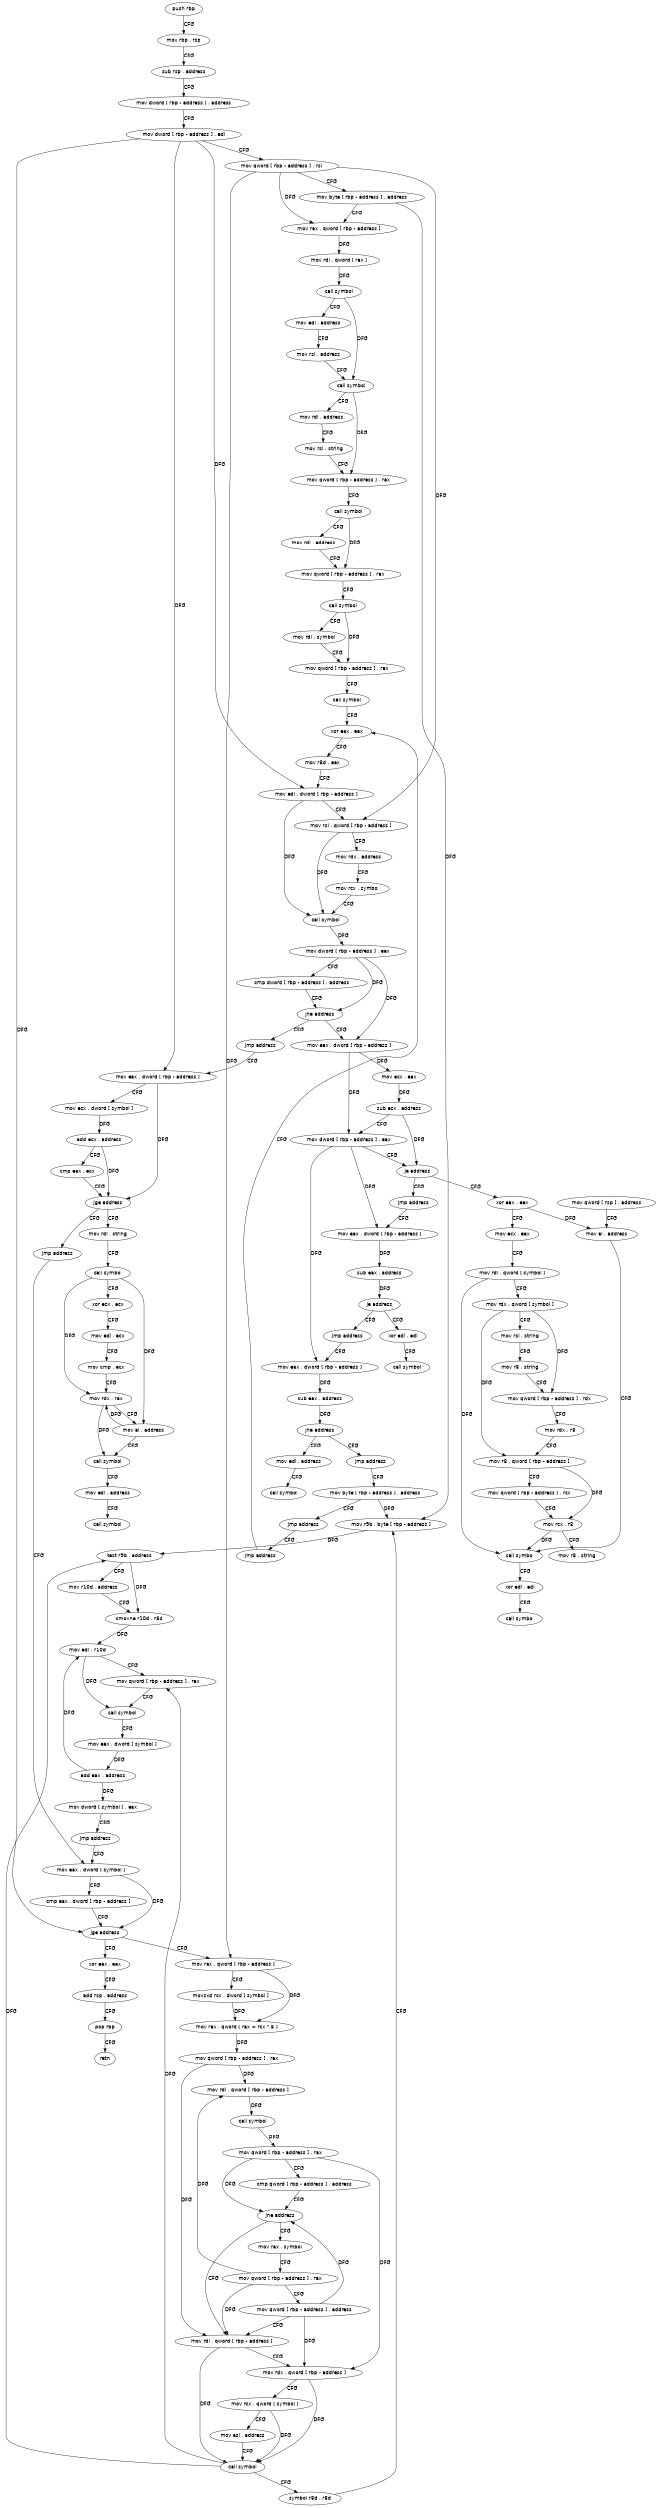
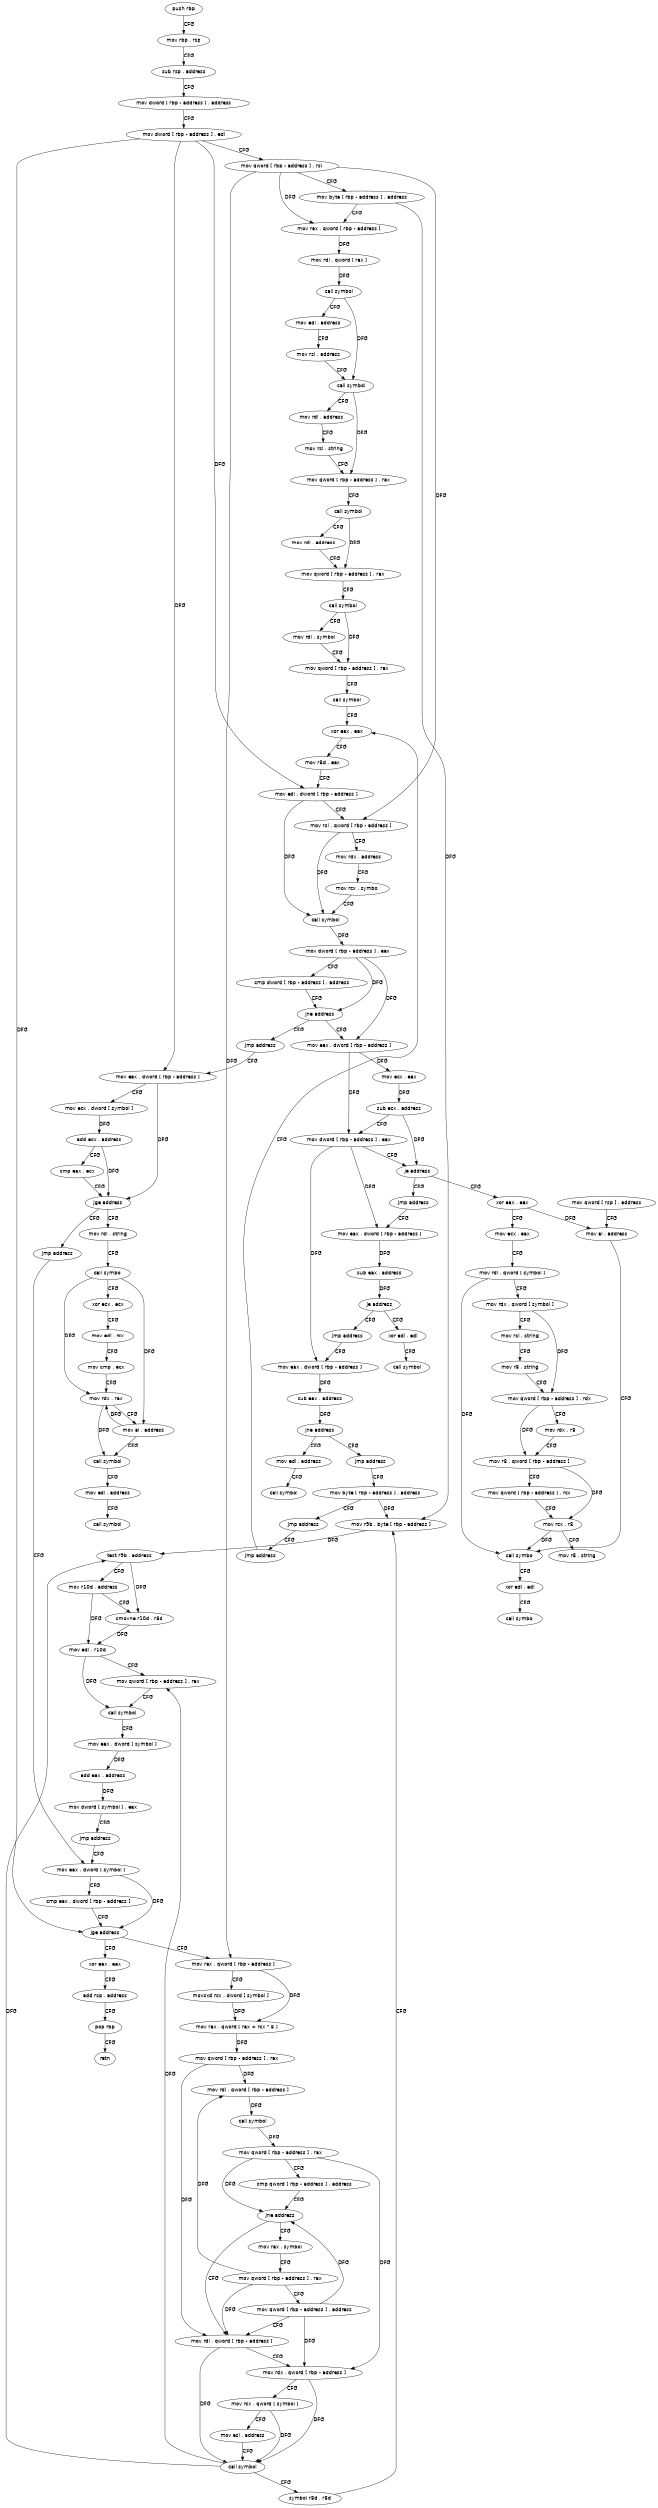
node "mov edi , ecx": label "mov edi , ecx" -> "mov edi , rcx"
edge "mov rdx , qword [ symbol ]" -> "mov r8 , qword [ rbp - address ]": now "mov qword [ rbp - address ] , rdx" -> "mov r8 , qword [ rbp - address ]"
edge "add eax , address" -> "mov edi , r10d": now "mov r10d , address" -> "mov edi , r10d"
